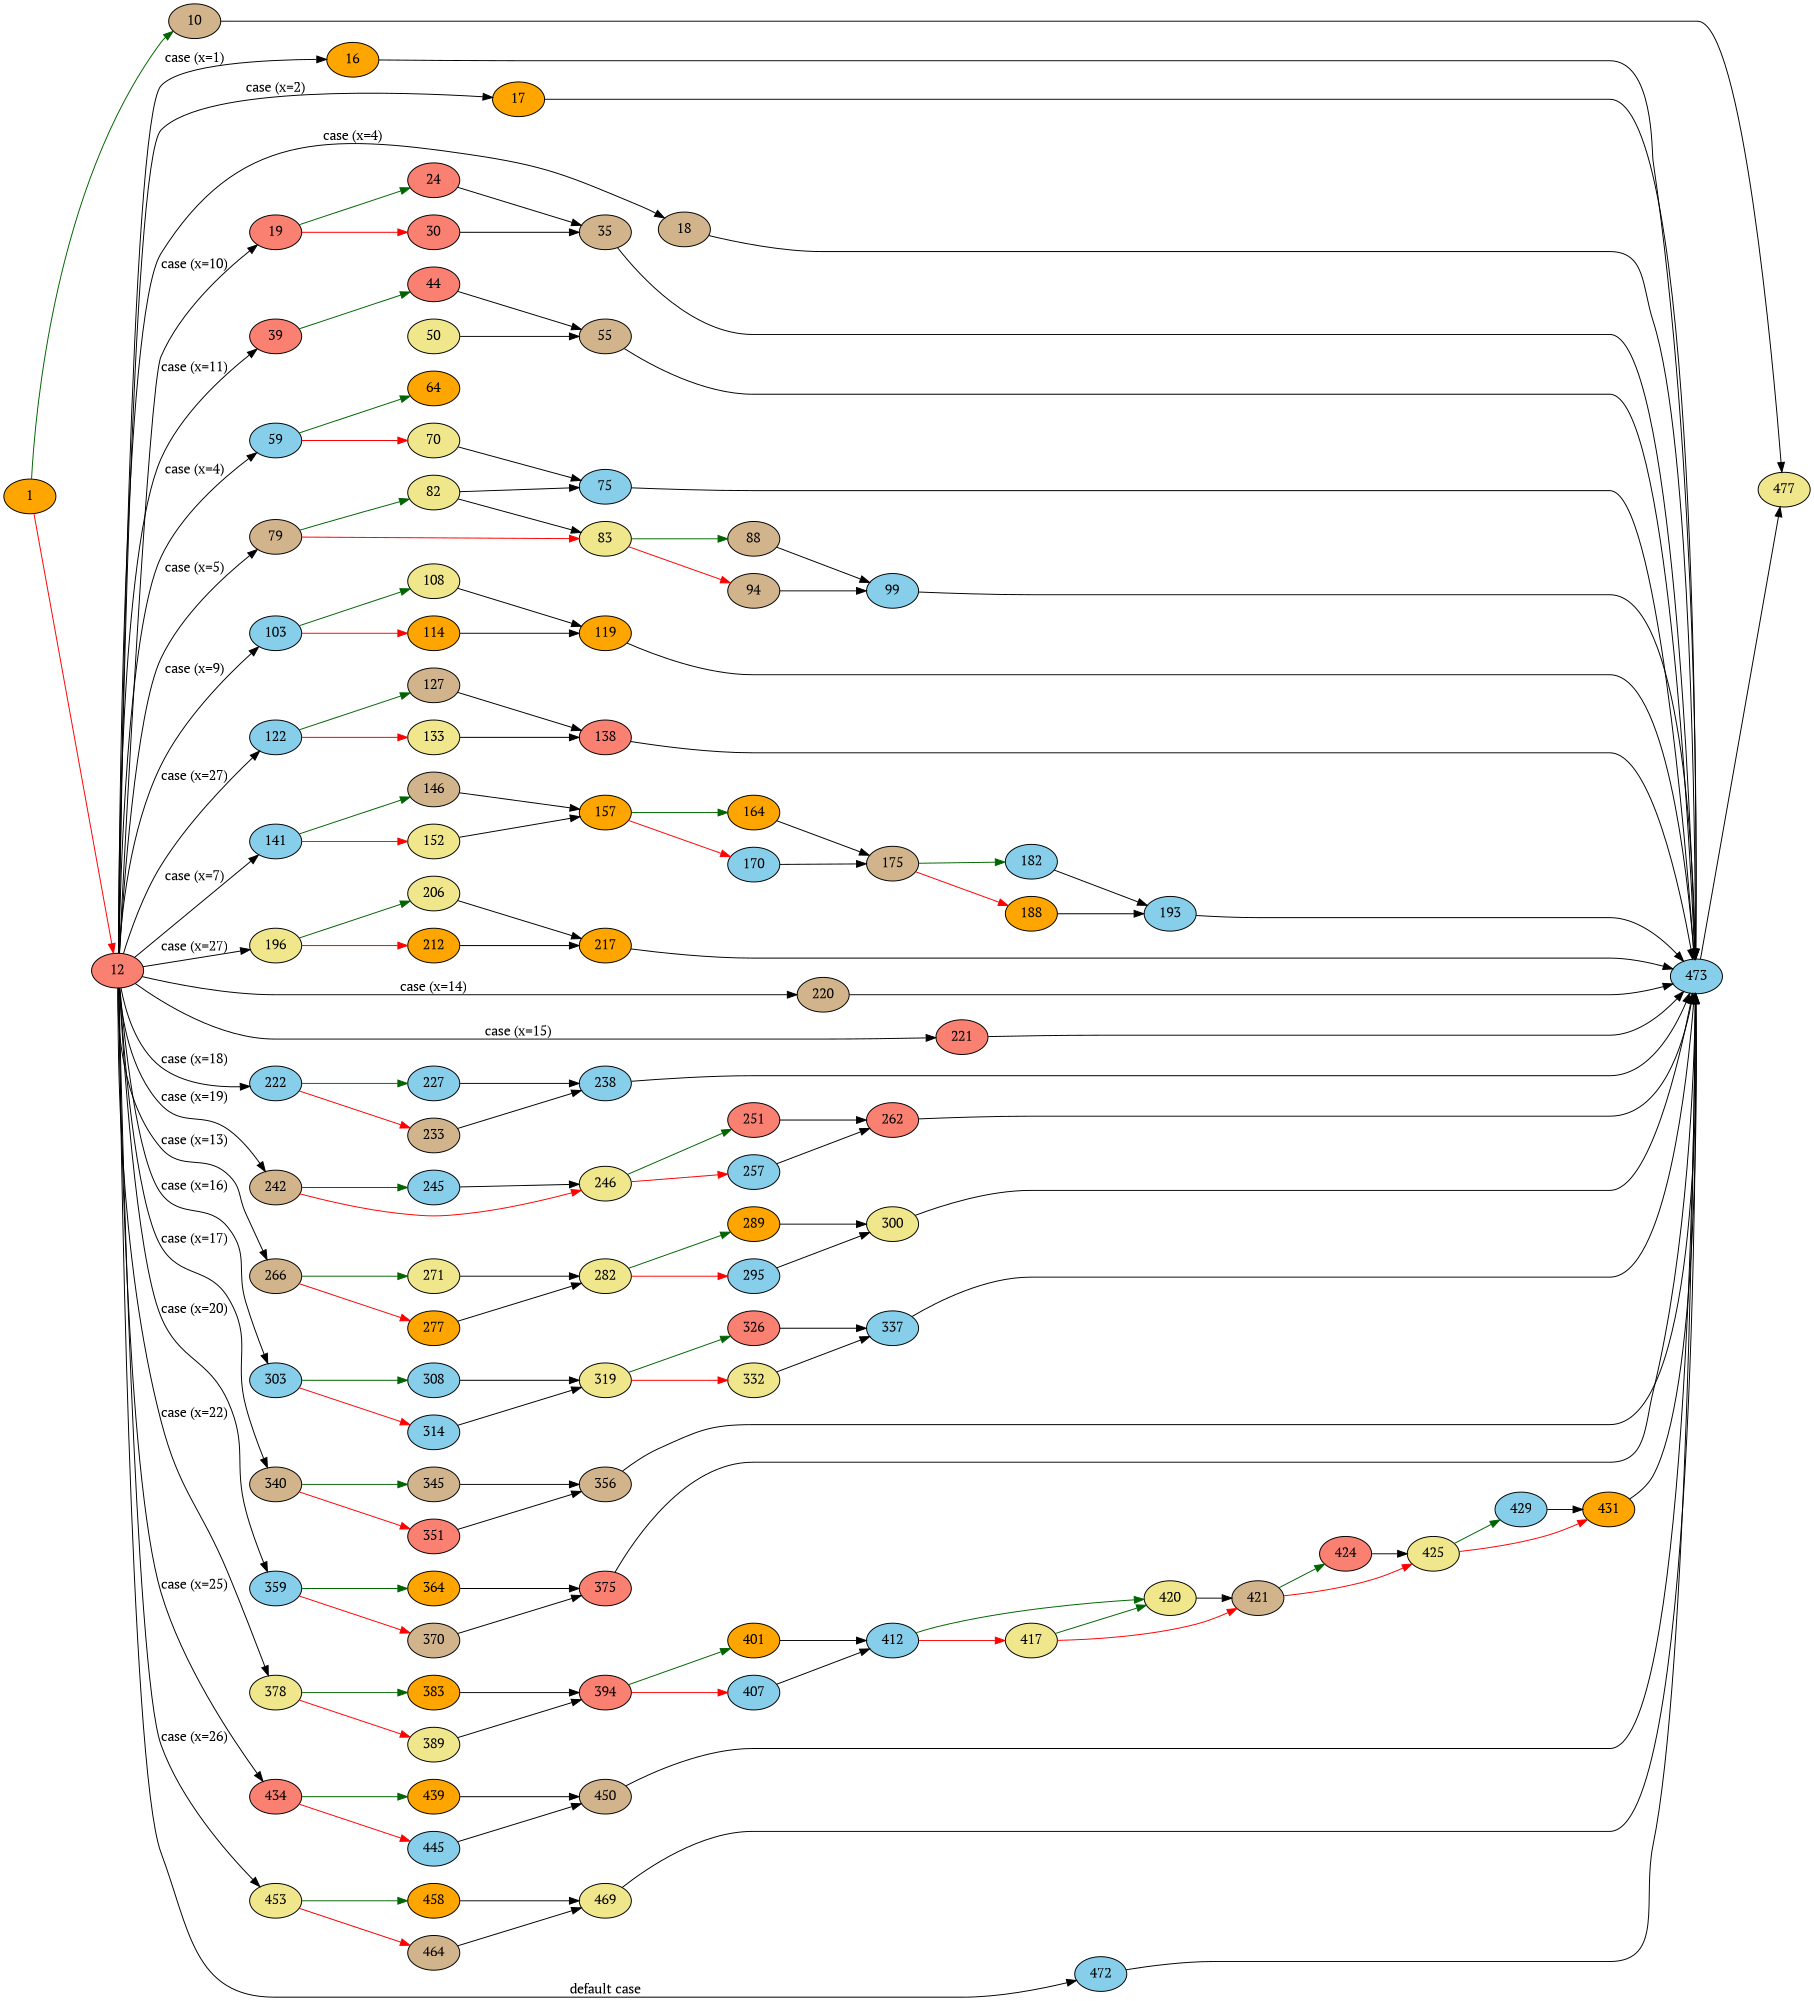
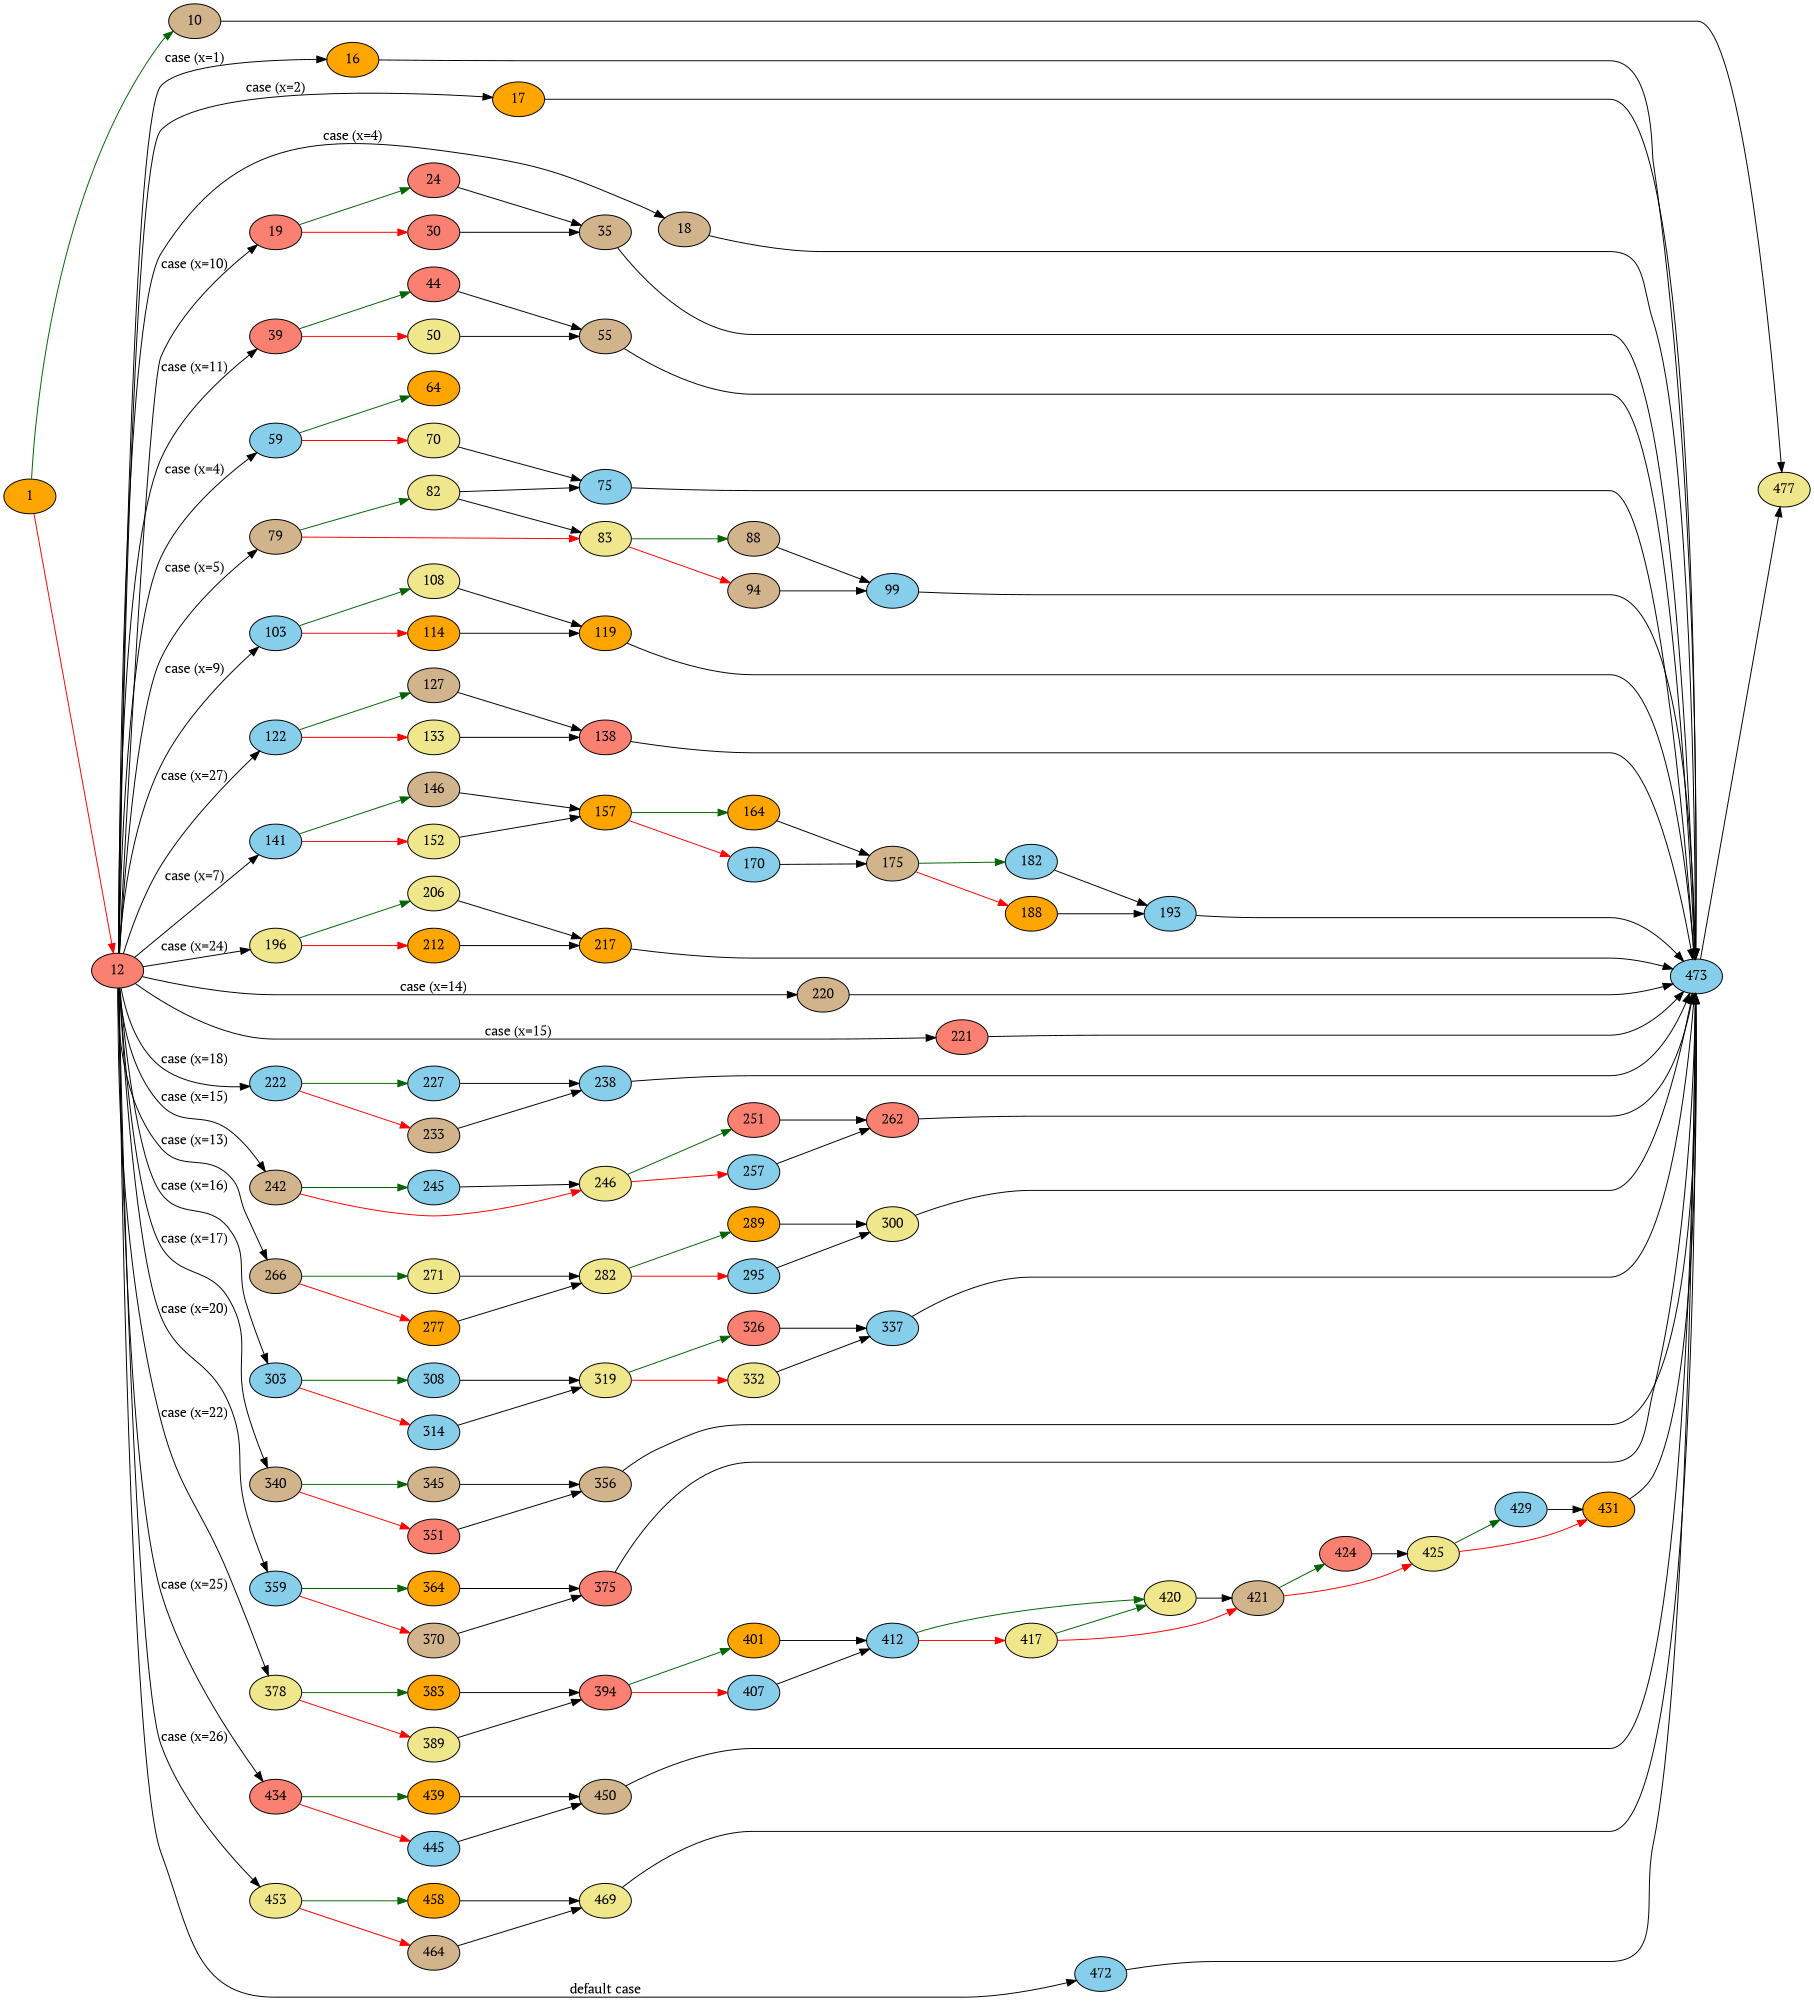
edge "39" -> "50": added
edge "12" -> "196": label "case (x=27)" -> "case (x=24)"
edge "12" -> "242": label "case (x=19)" -> "case (x=15)"
